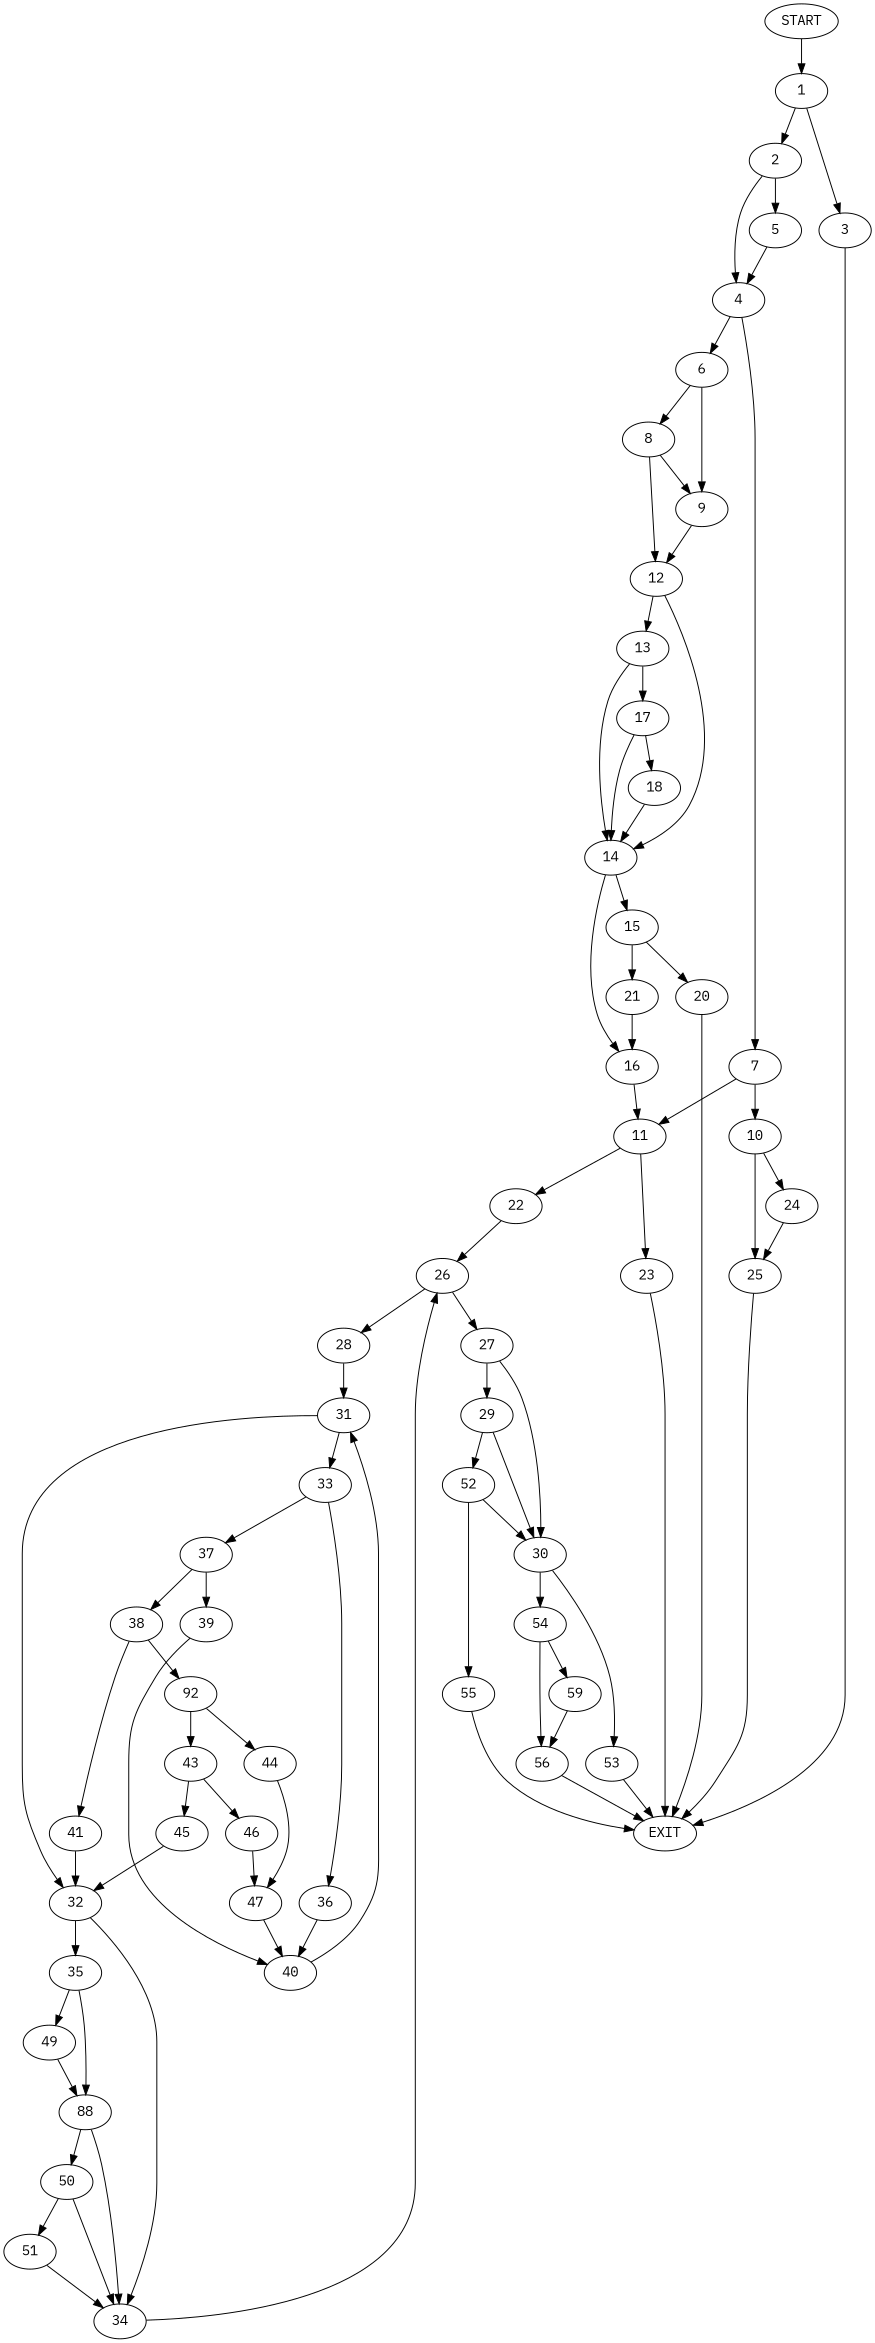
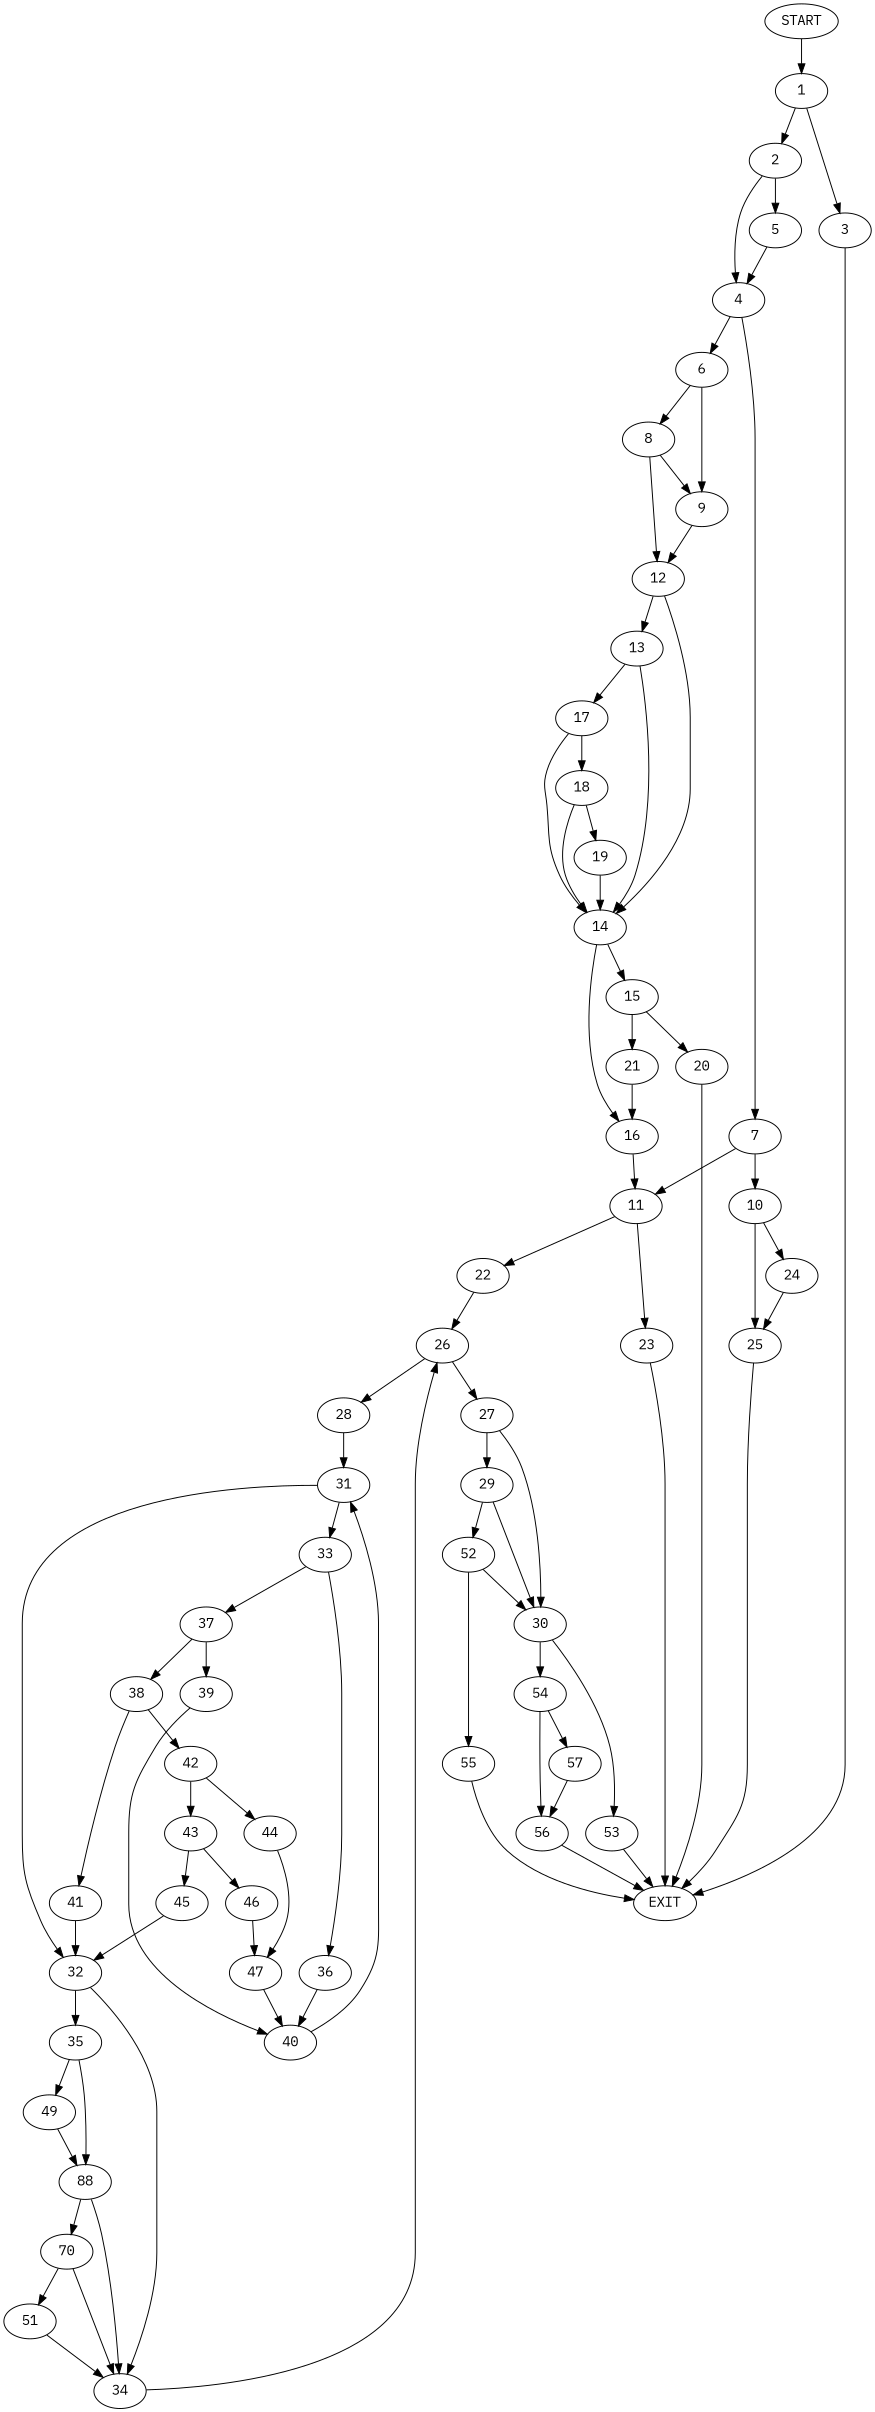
node "19": added
node "92": label "92" -> "42"
node "59": label "59" -> "57"
node "50": label "50" -> "70"
